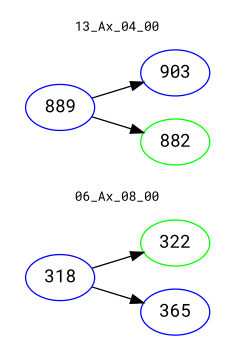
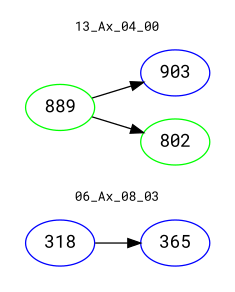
node "889": color blue -> green
node "882": label "882" -> "802"
cluster "06_Ax_08_00": label "06_Ax_08_00" -> "06_Ax_08_03"
node "322": removed
